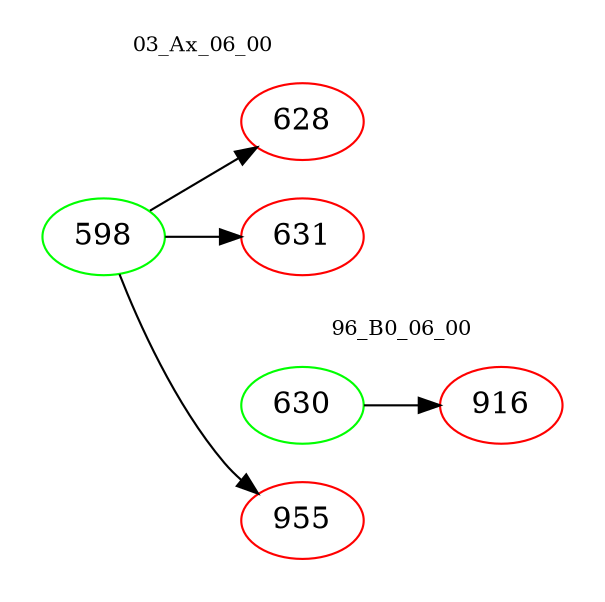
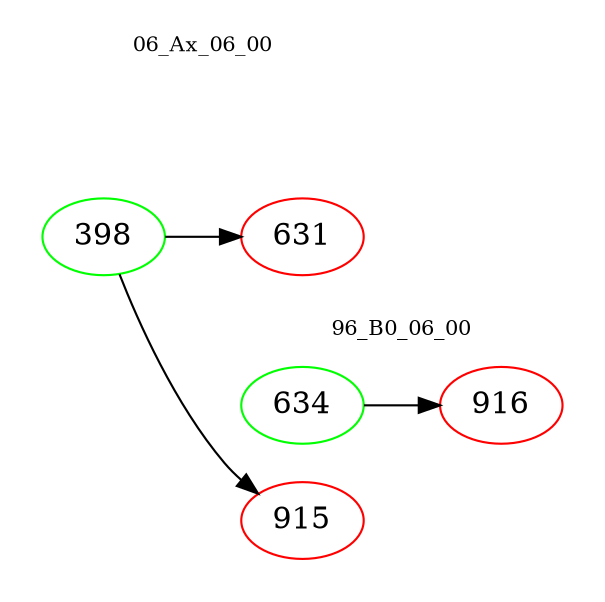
cluster "03_Ax_06_00": label "03_Ax_06_00" -> "06_Ax_06_00"
node "628": removed
node "598": label "598" -> "398"
node "630": label "630" -> "634"
node "955": label "955" -> "915"
